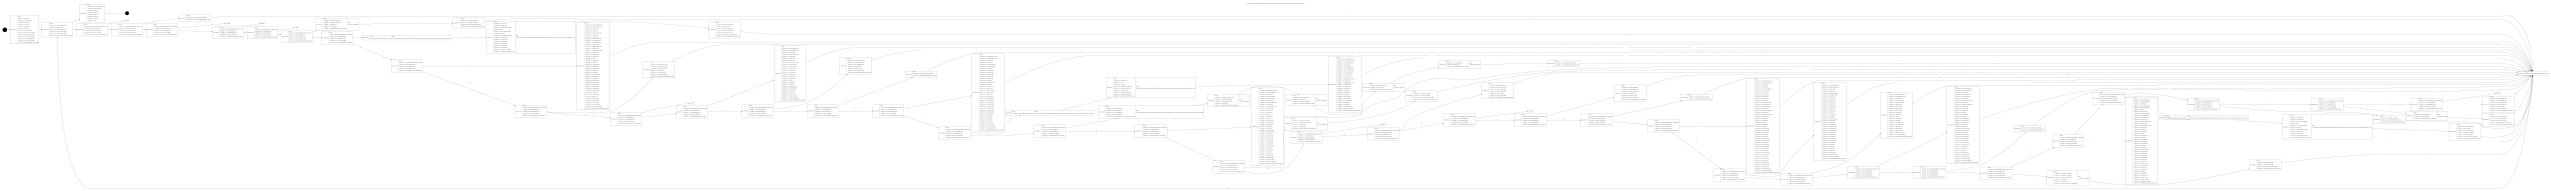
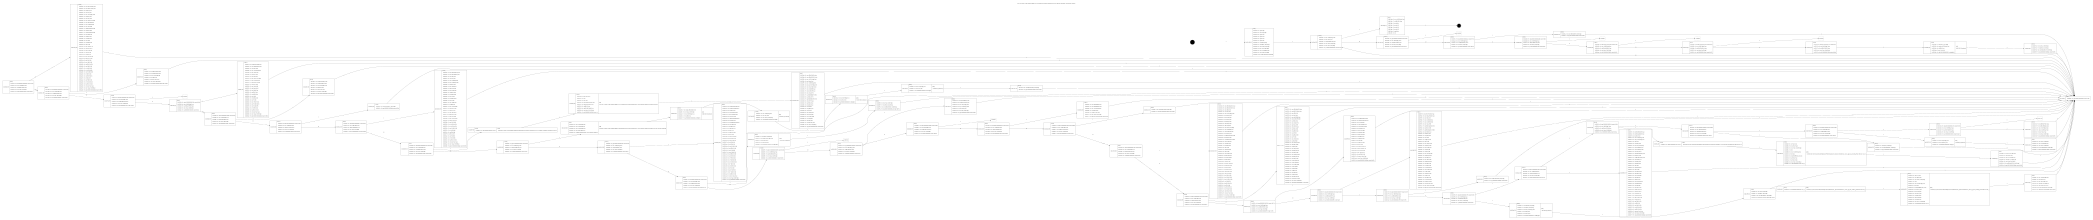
node "0x401f28 [28]": removed
